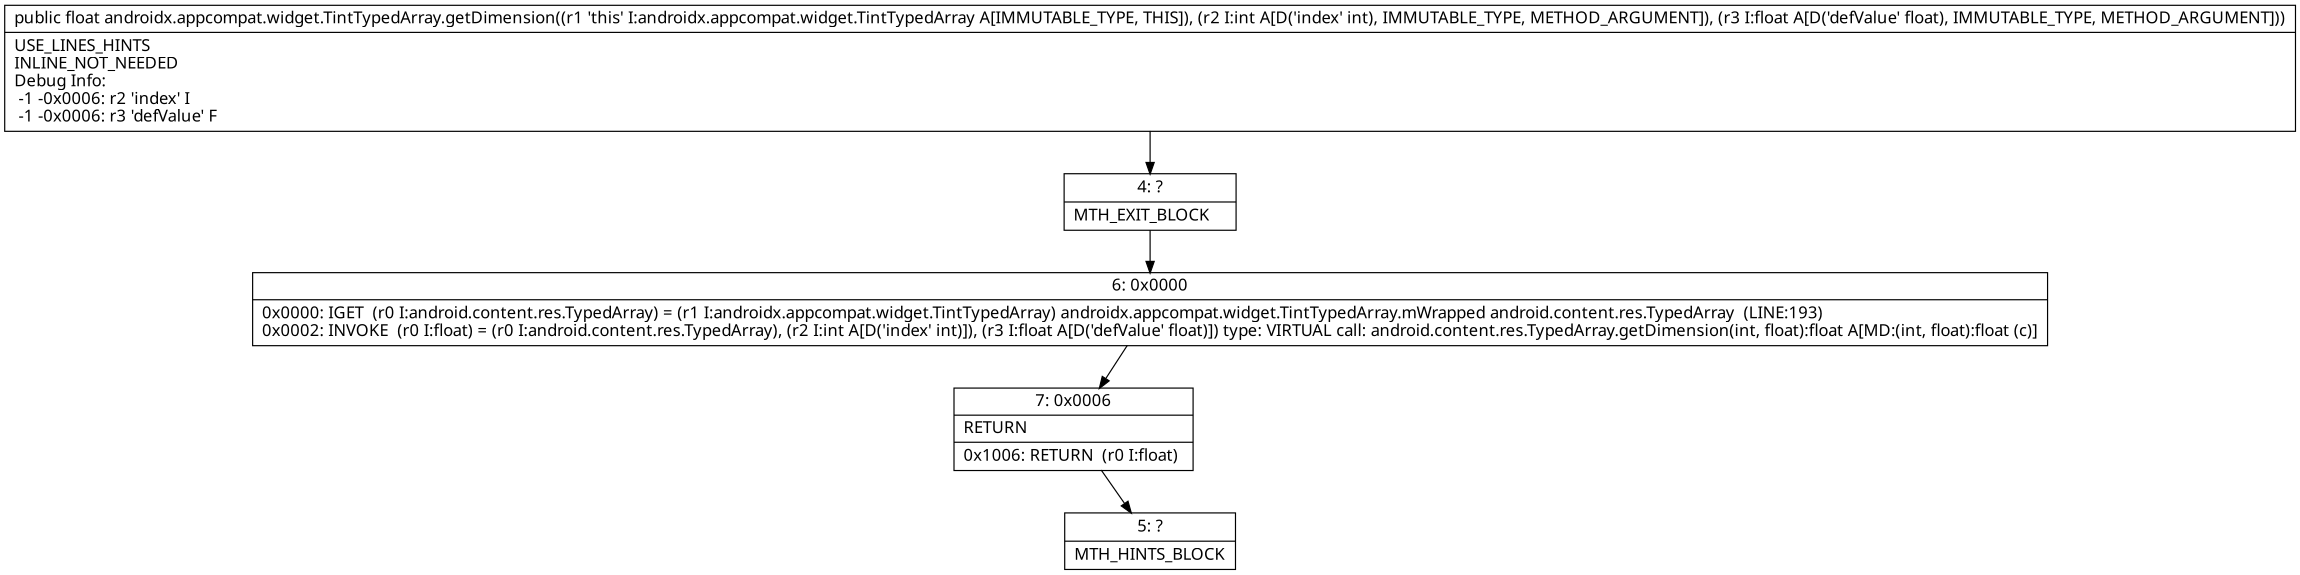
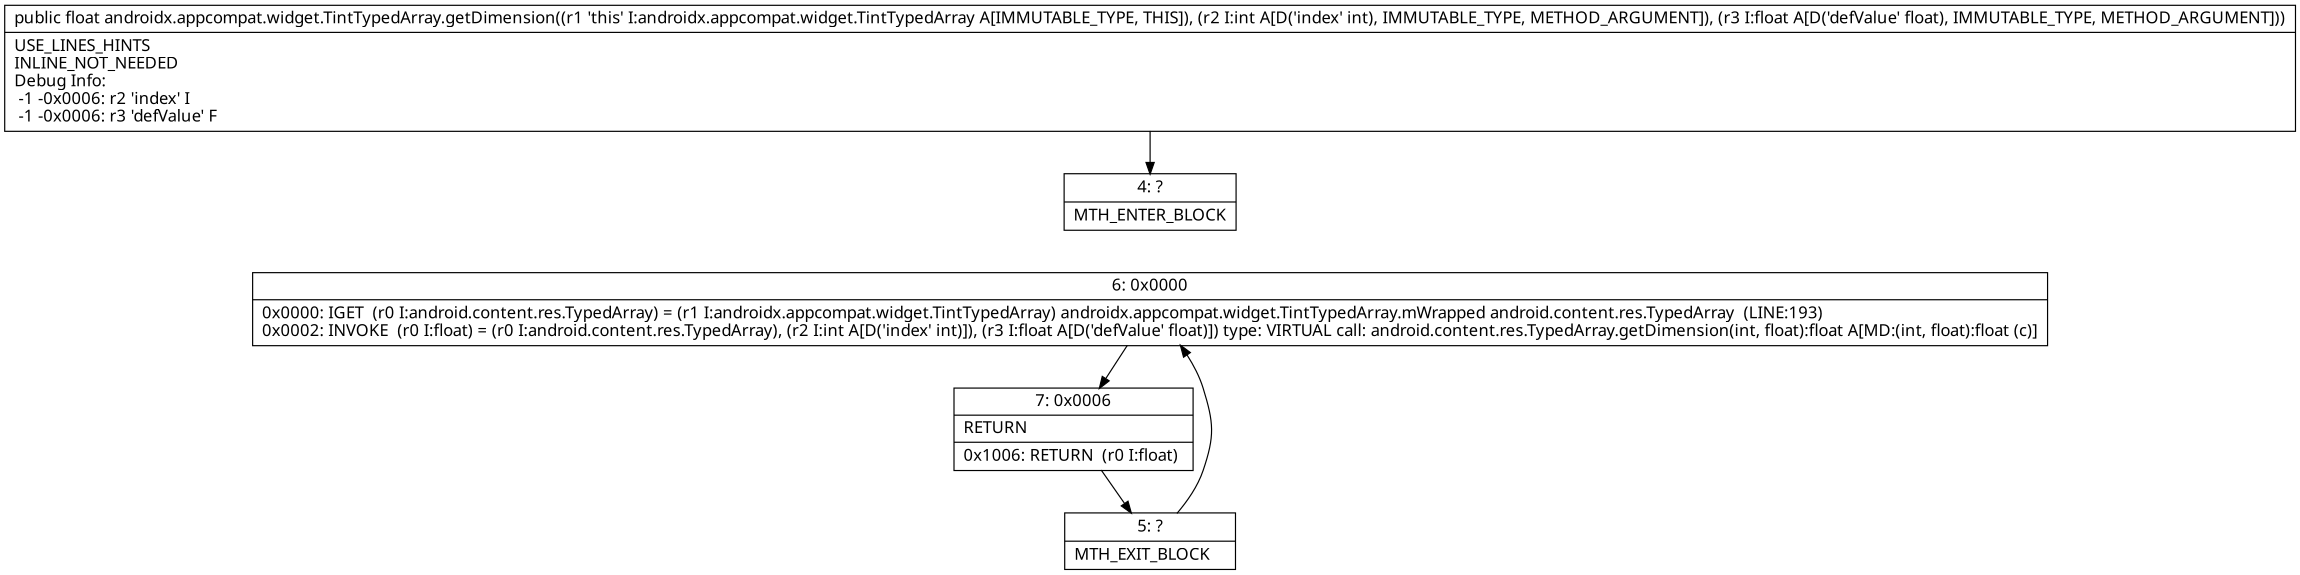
node "4: ?": text "MTH_EXIT_BLOCK" -> "MTH_ENTER_BLOCK"
edge "4: ?" -> "6: 0x0000": now "5: ?" -> "6: 0x0000"
node "5: ?": text "MTH_HINTS_BLOCK" -> "MTH_EXIT_BLOCK"
